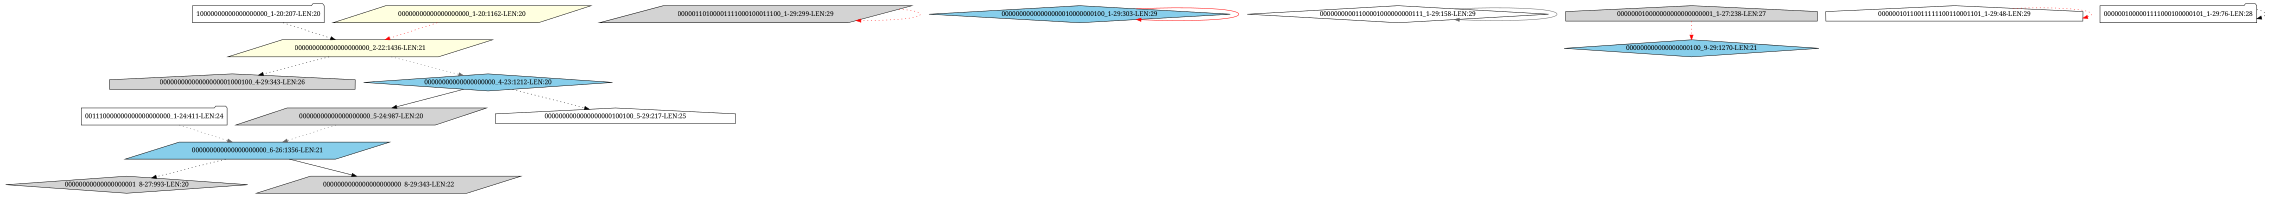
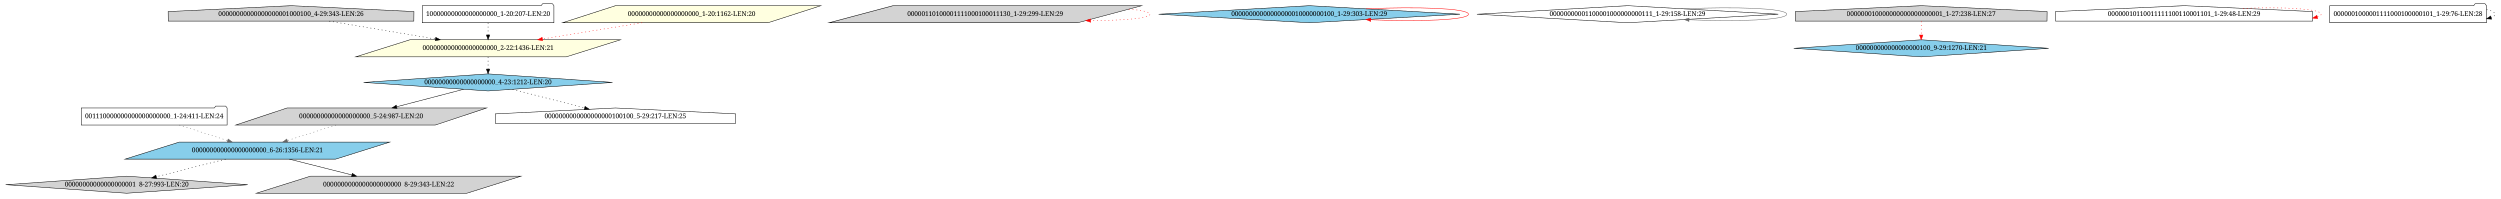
node "00000110100001111000100011100_1-29:299-LEN:29": label "00000110100001111000100011100_1-29:299-LEN:29" -> "00000110100001111000100011130_1-29:299-LEN:29"
edge "000000000000000000000_2-22:1436-LEN:21" -> "00000000000000000001000100_4-29:343-LEN:26": reversed
edge "000000000000000000000_2-22:1436-LEN:21" -> "00000000000000000000_4-23:1212-LEN:20": color gray40 -> black
